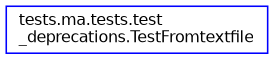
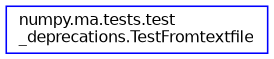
node "tests.ma.tests.test _deprecations.TestFromtextfile": label "tests.ma.tests.test _deprecations.TestFromtextfile" -> "numpy.ma.tests.test _deprecations.TestFromtextfile"
